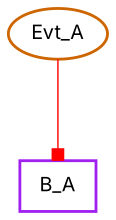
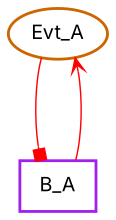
edge "B_A" -> "Evt_A": added
